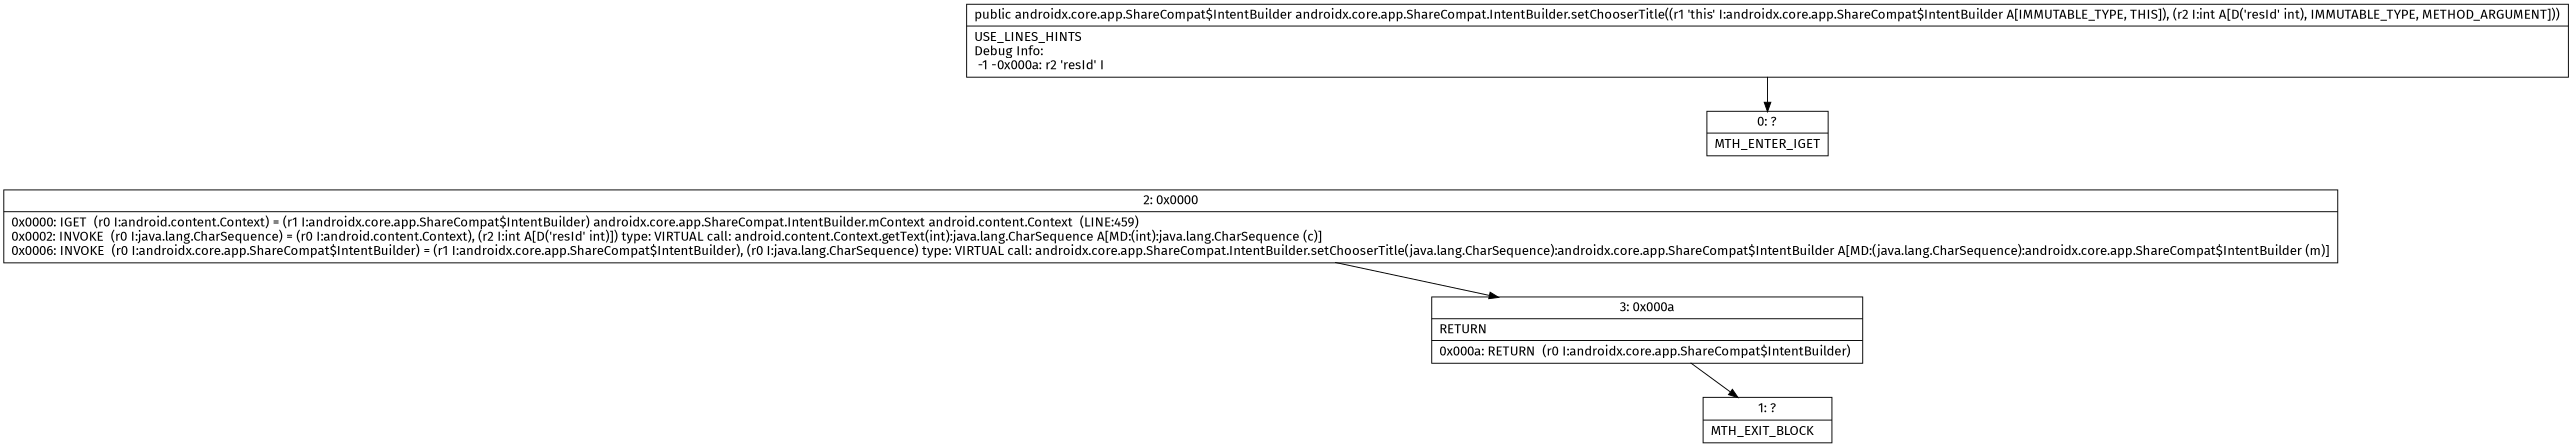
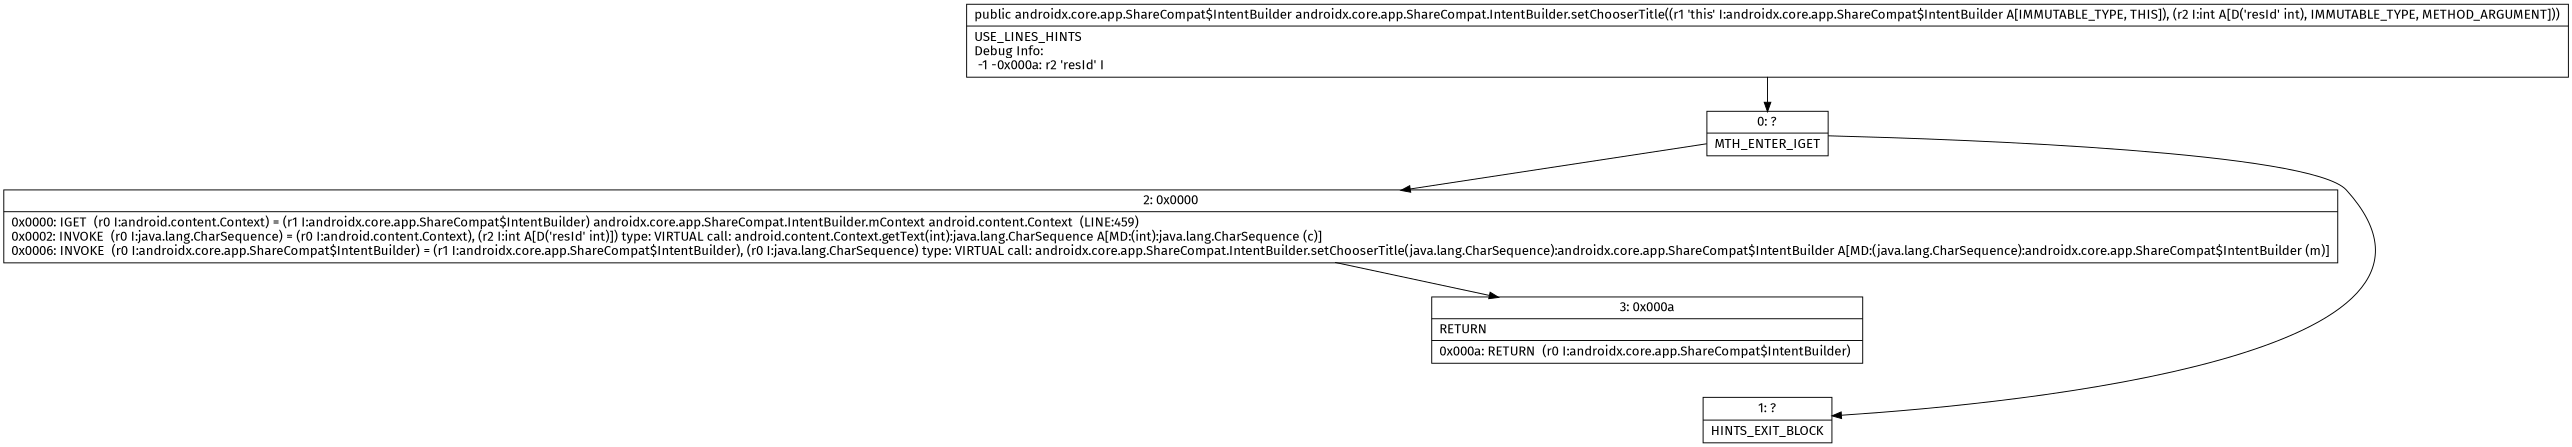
edge "0: ?" -> "2: 0x0000": added
edge "3: 0x000a" -> "1: ?": now "0: ?" -> "1: ?"
node "1: ?": text "MTH_EXIT_BLOCK" -> "HINTS_EXIT_BLOCK"
